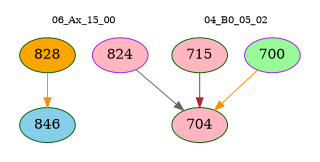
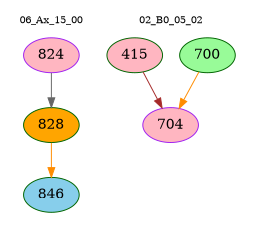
cluster "04_B0_05_02": label "04_B0_05_02" -> "02_B0_05_02"
node "715": label "715" -> "415"
node "700": color purple -> darkgreen
edge "824" -> "704": now "824" -> "828"
node "704": color darkgreen -> purple
